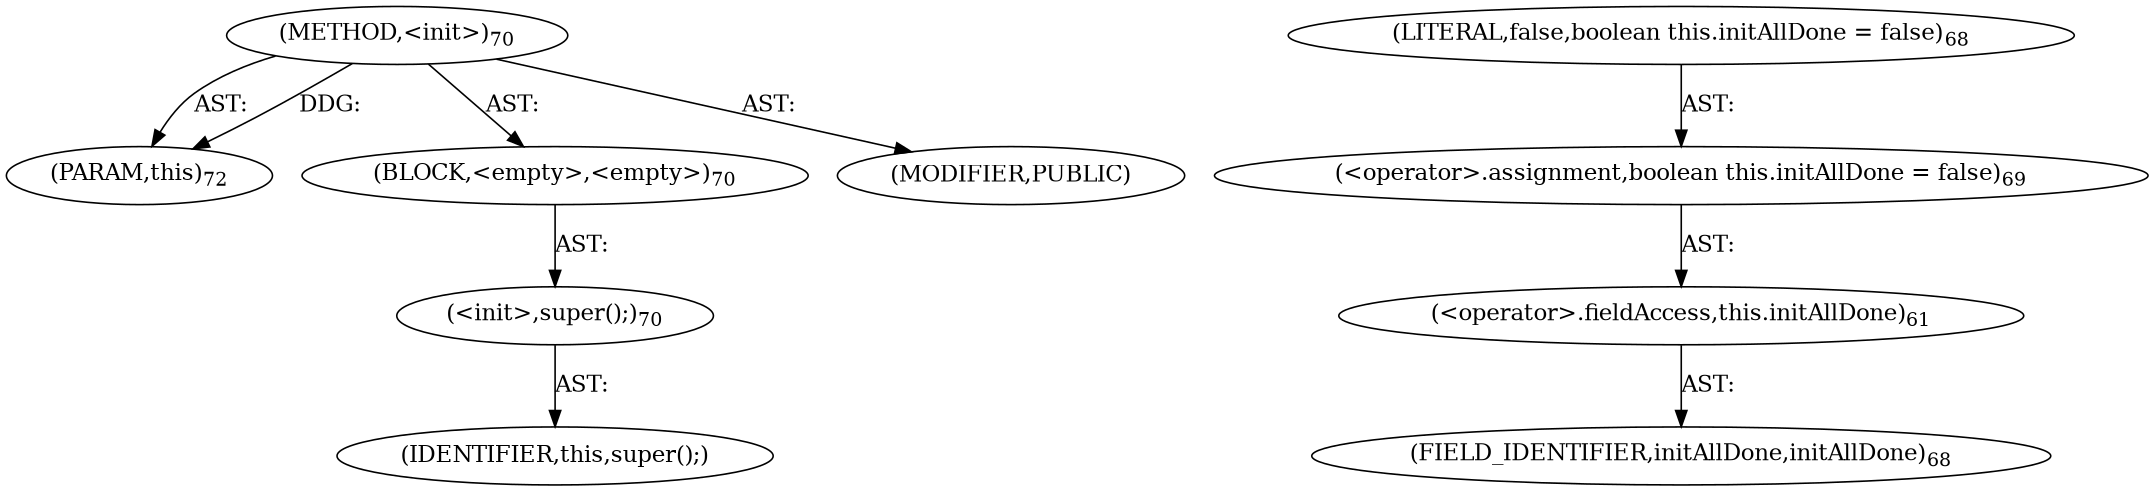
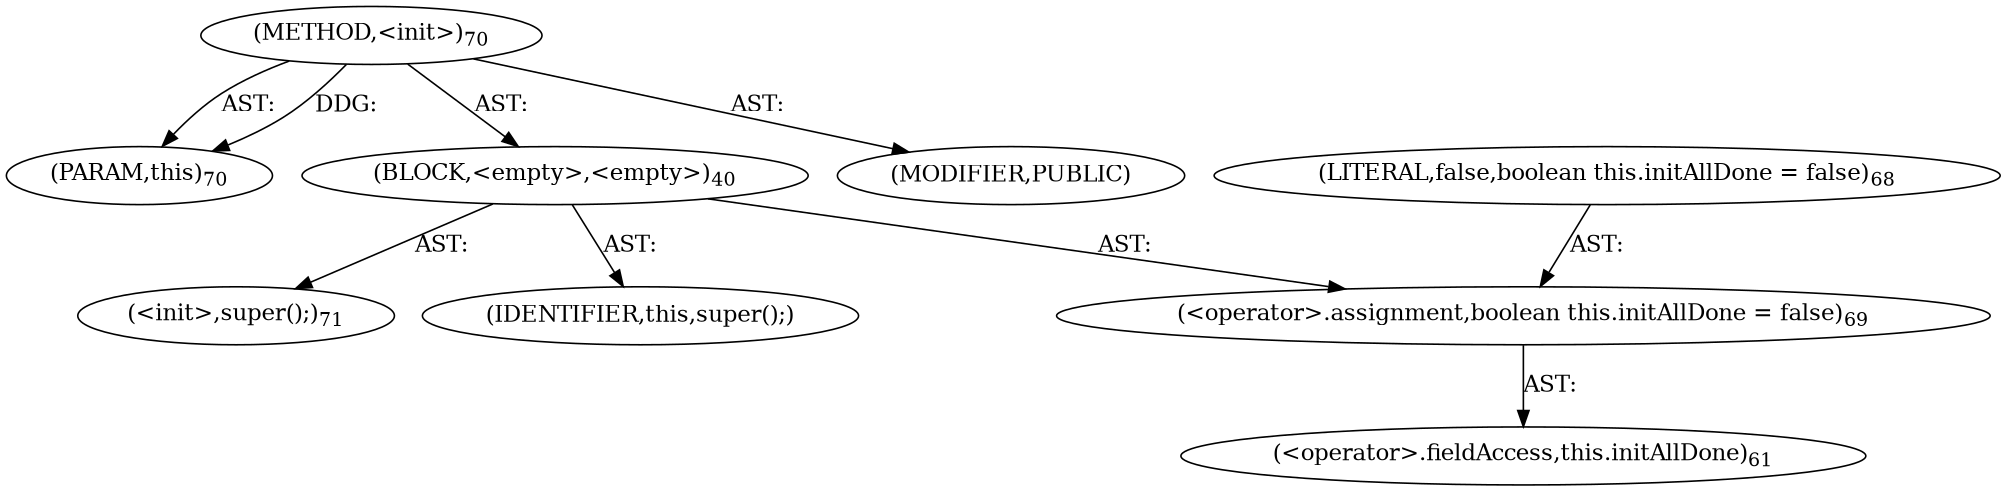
node "(PARAM,this)": text "72" -> "70"
node "(BLOCK,<empty>,<empty>)": text "70" -> "40"
edge "(BLOCK,<empty>,<empty>)" -> "(<operator>.assignment,boolean this.initAllDone = false)": added, label "AST:"
node "(<init>,super();)": text "70" -> "71"
edge "(<init>,super();)" -> "(IDENTIFIER,this,super();)": now "(BLOCK,<empty>,<empty>)" -> "(IDENTIFIER,this,super();)"
node "(FIELD_IDENTIFIER,initAllDone,initAllDone)": removed
